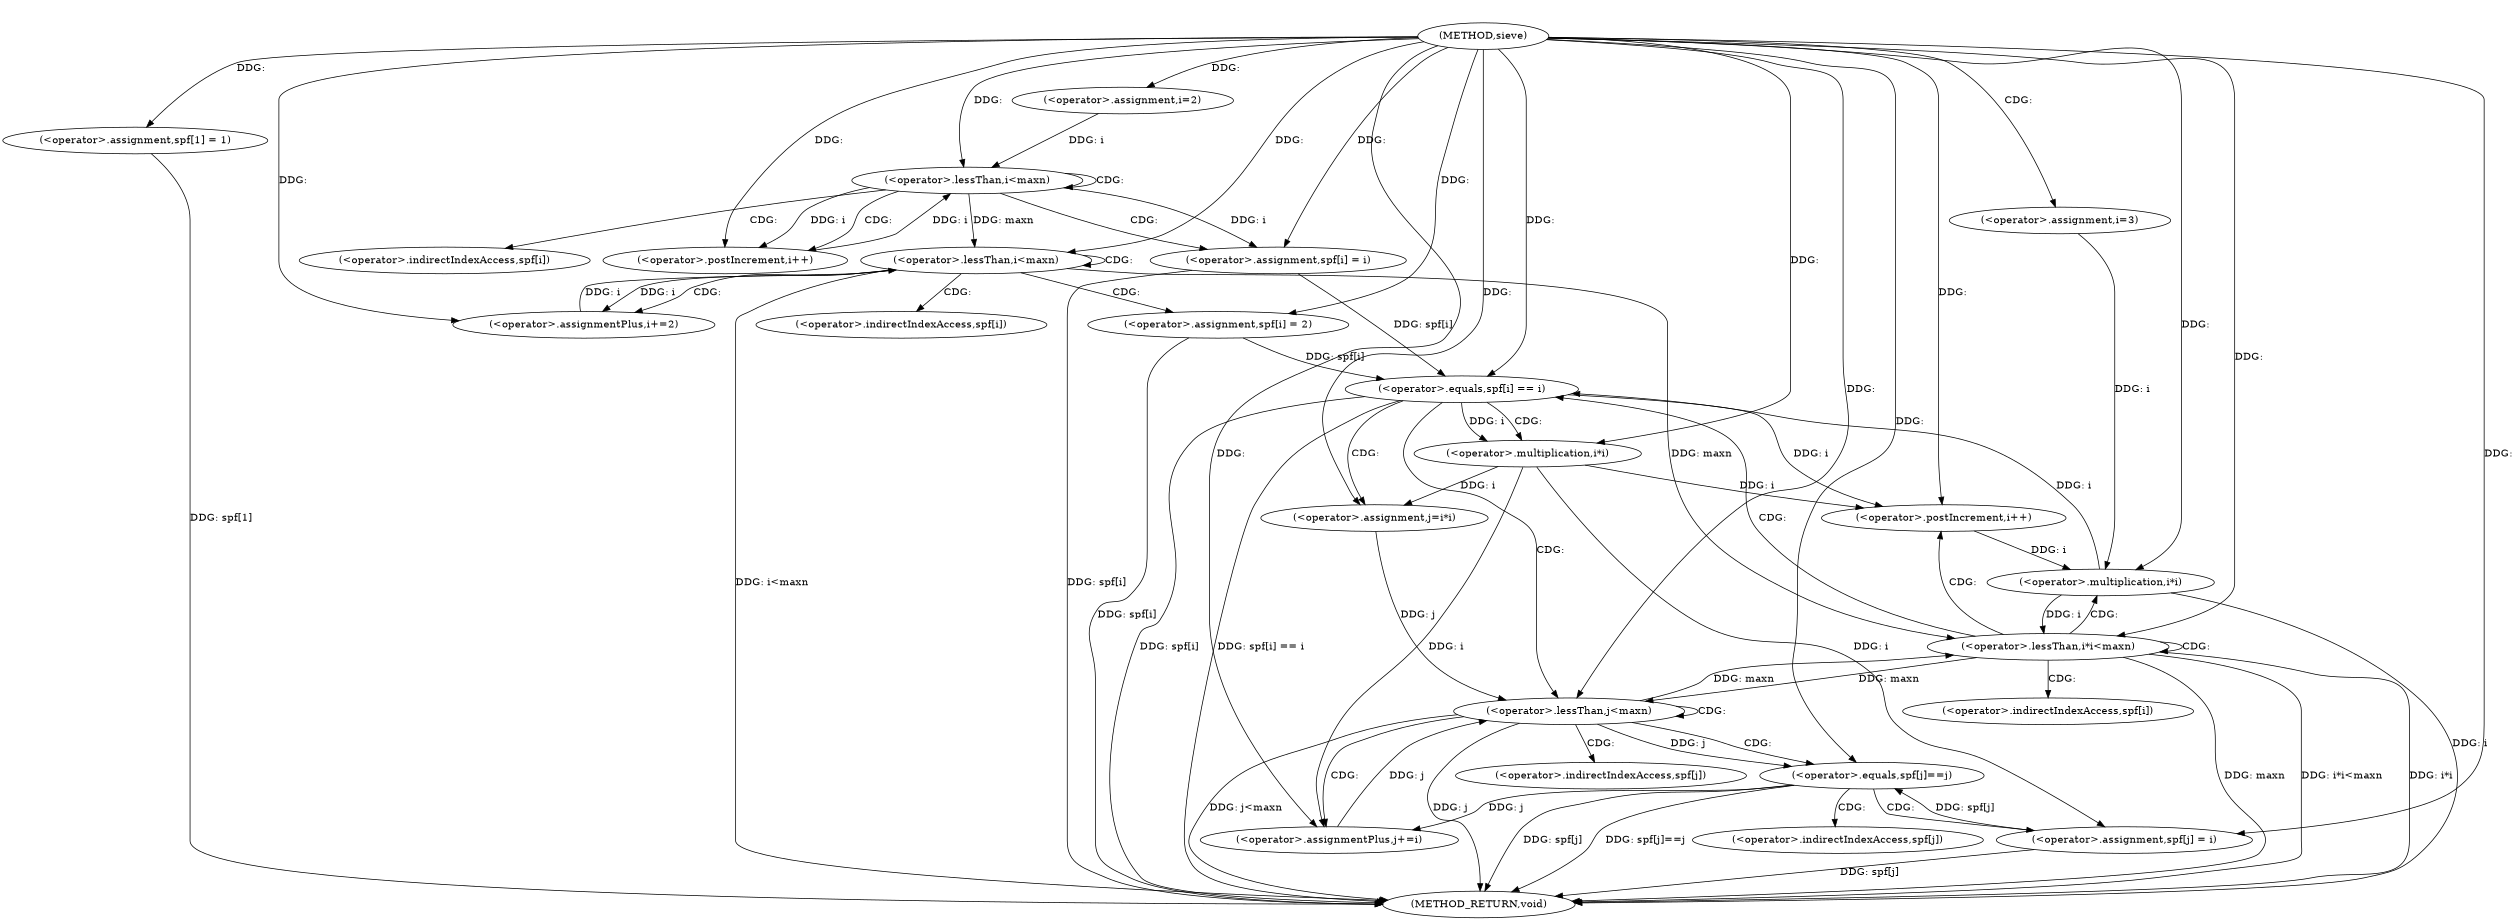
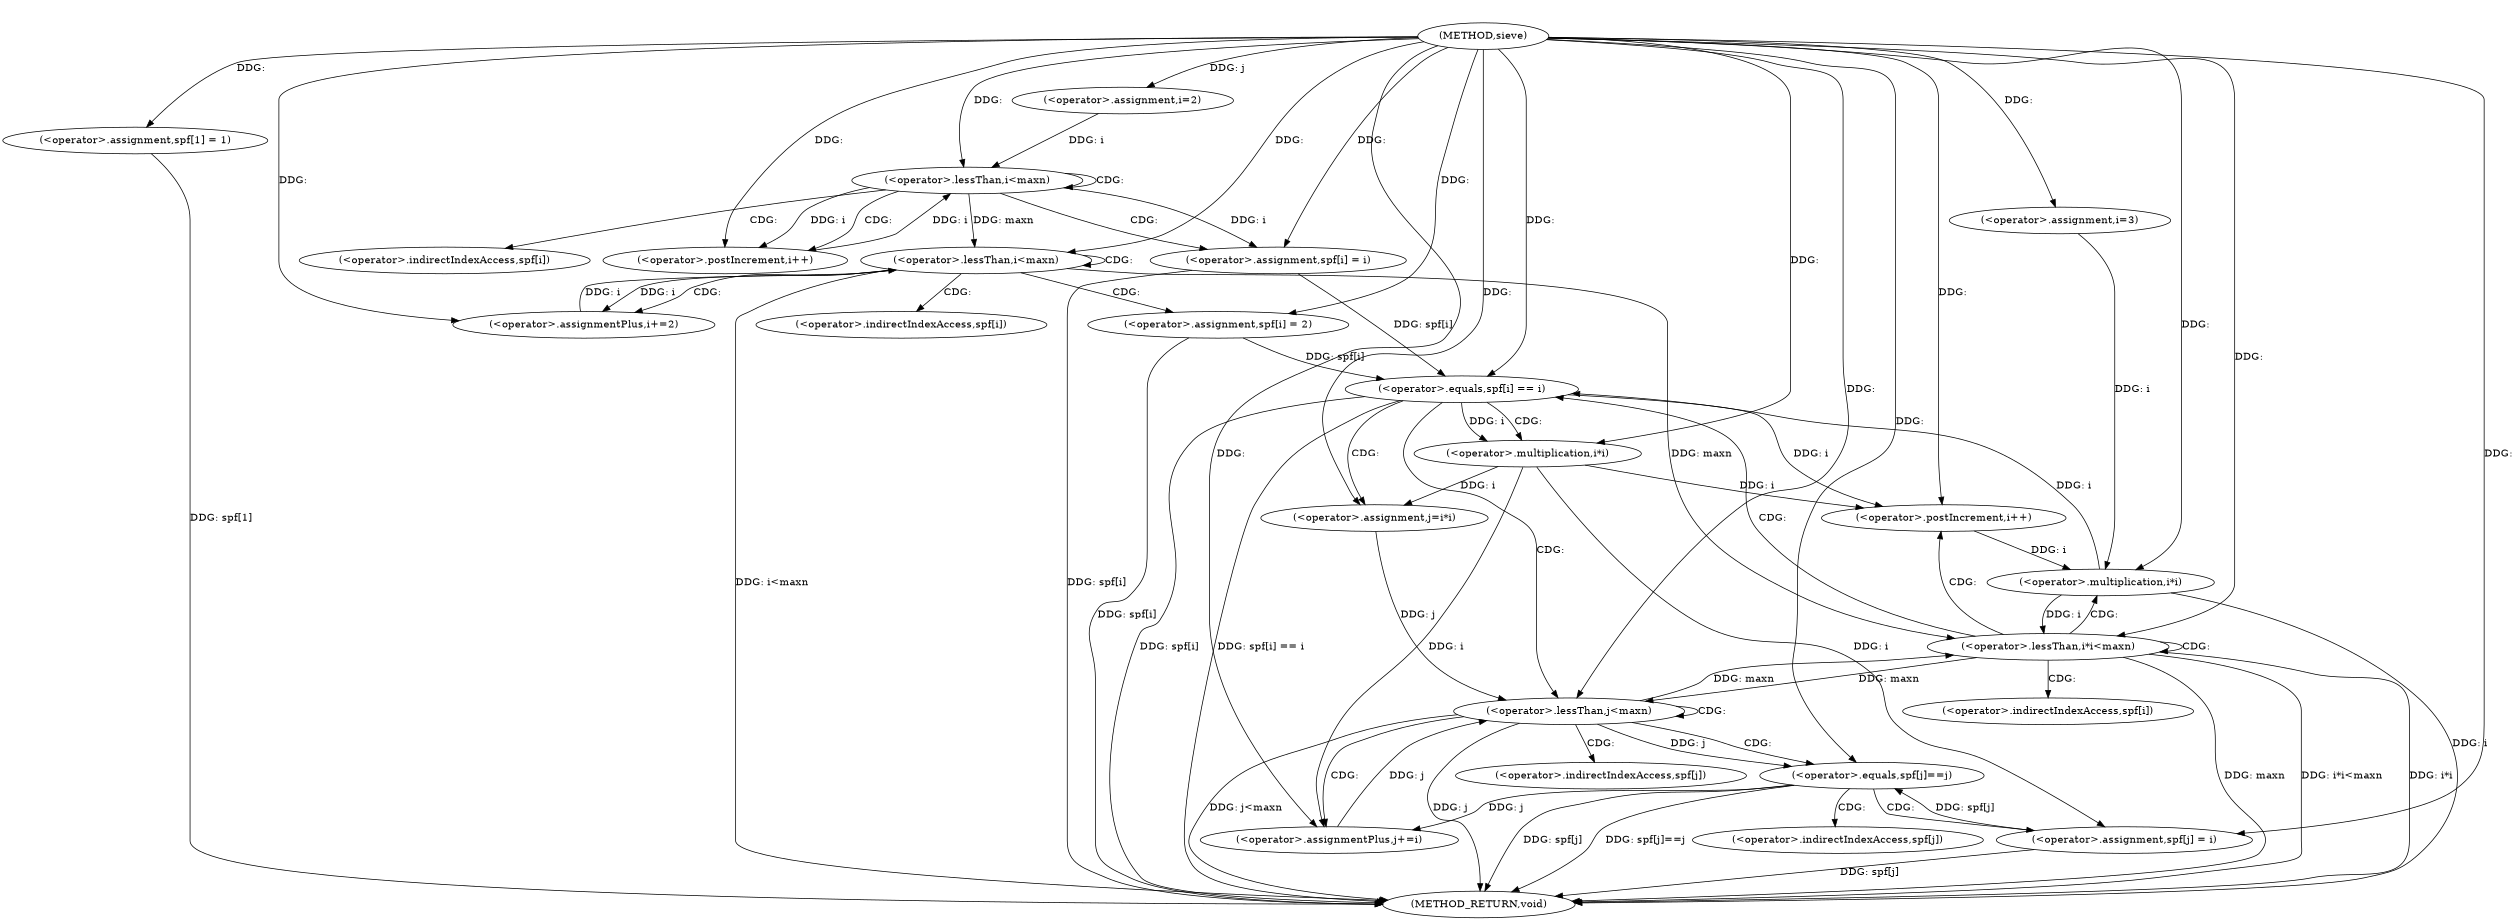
edge "(METHOD,sieve)" -> "(<operator>.assignment,i=2)": label "DDG: " -> "DDG: j"
edge "(METHOD,sieve)" -> "(<operator>.assignment,i=3)": label "CDG: " -> "DDG: "
